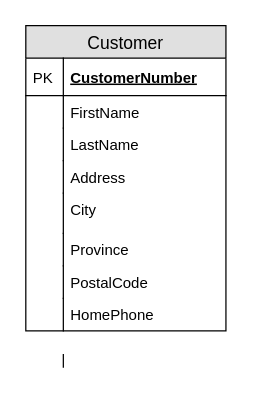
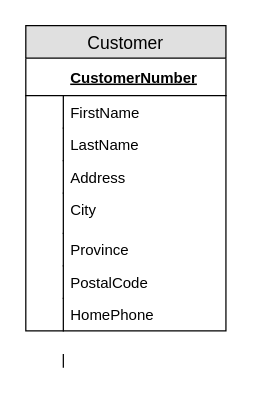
node "PK": removed
